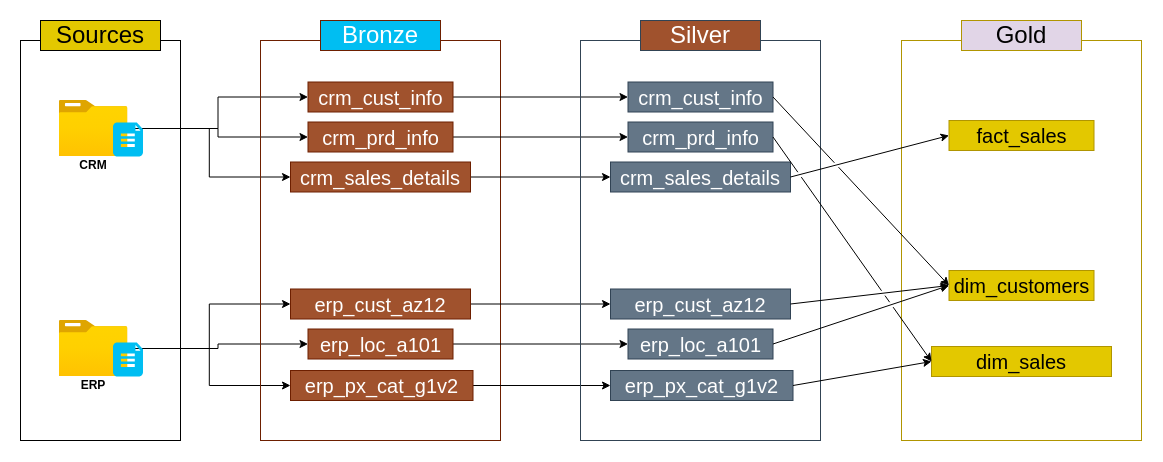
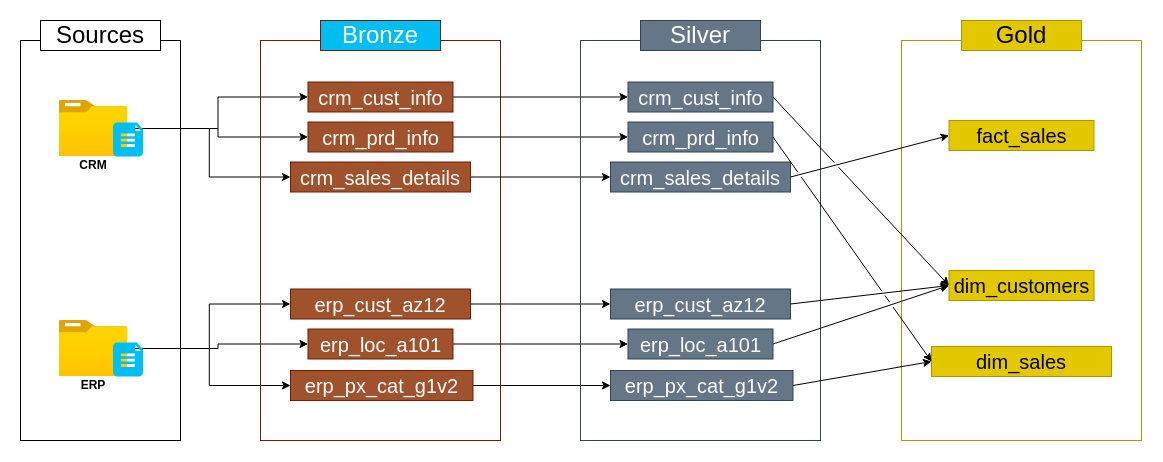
node "Sources": fillcolor #e3c800 -> #ffffff
node "Silver": fillcolor #a0522d -> #647687
node "Gold": fillcolor #e1d5e7 -> #e3c800
